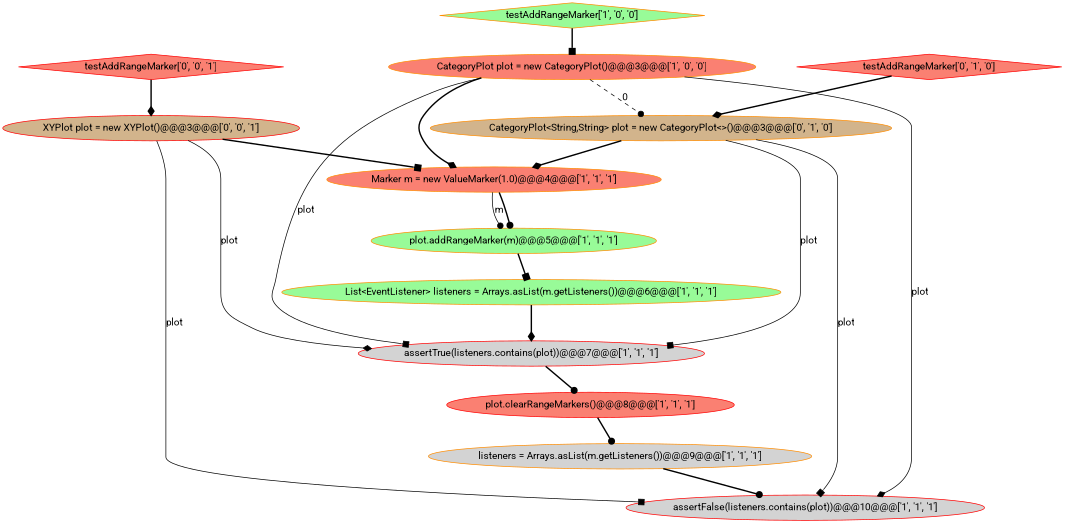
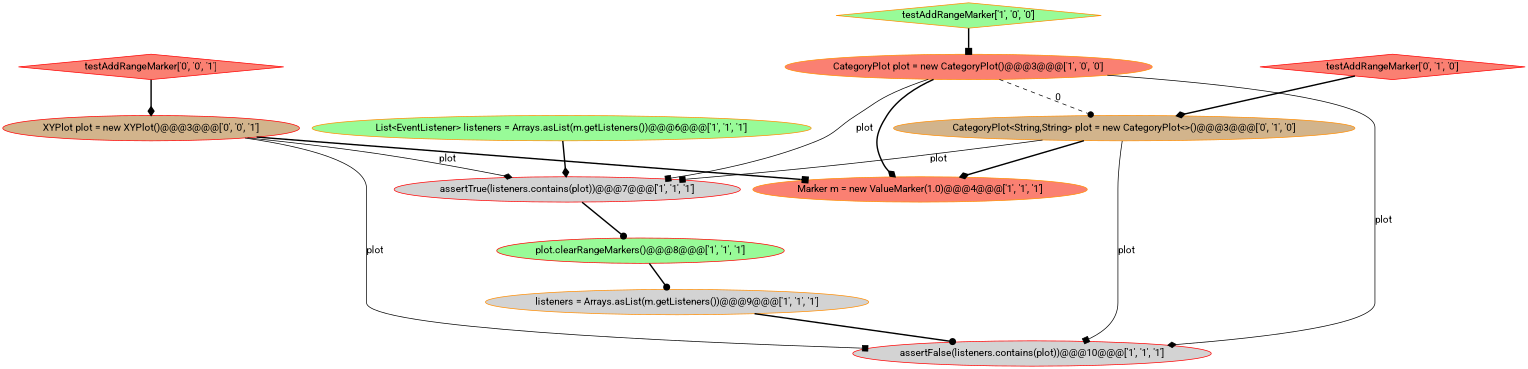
node "plot.addRangeMarker(m)@@@5@@@['1', '1', '1']": removed
node "plot.clearRangeMarkers()@@@8@@@['1', '1', '1']": fillcolor salmon -> palegreen
